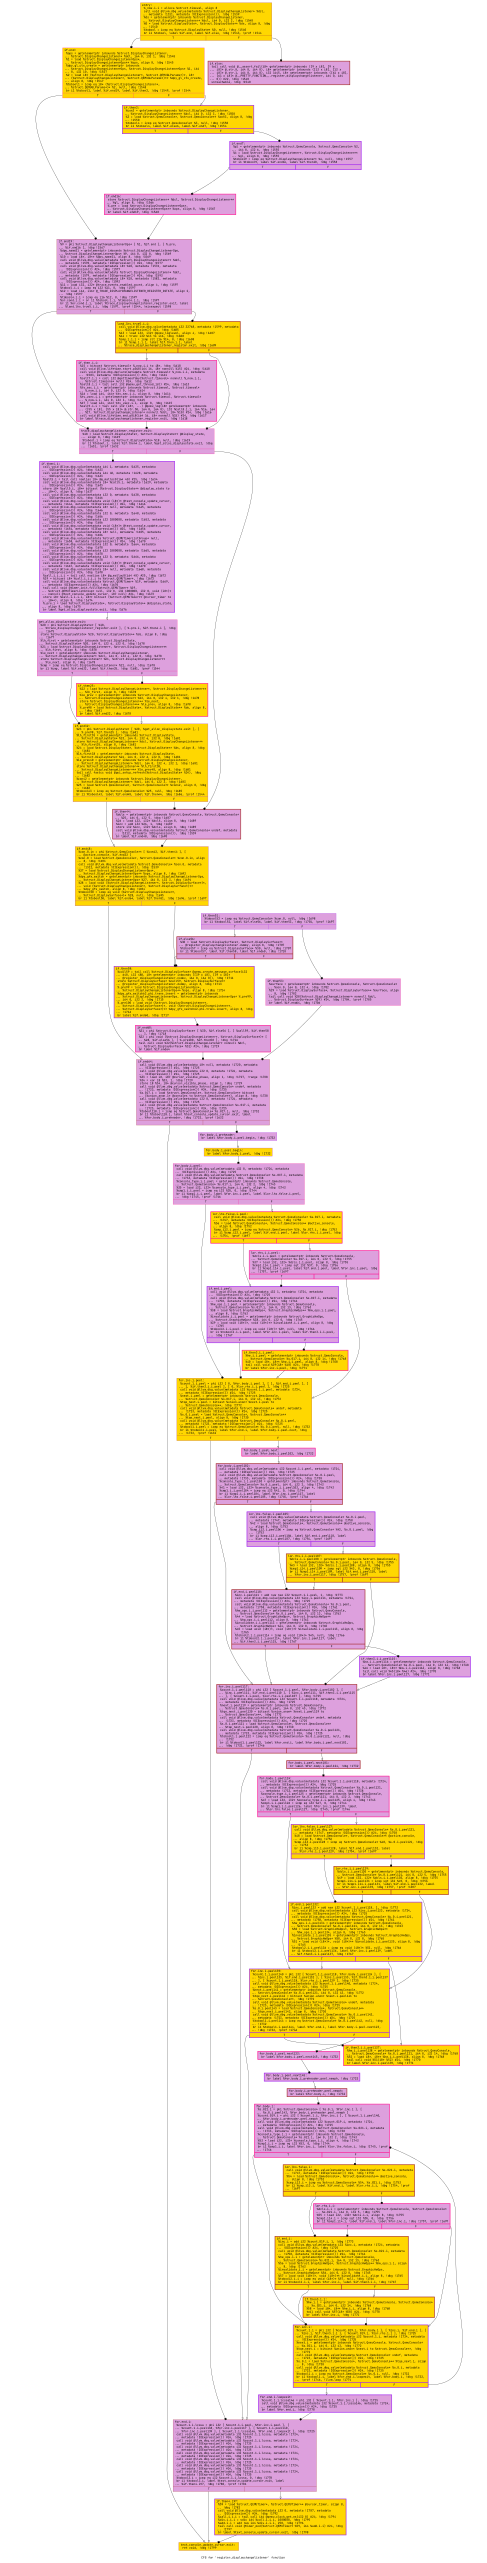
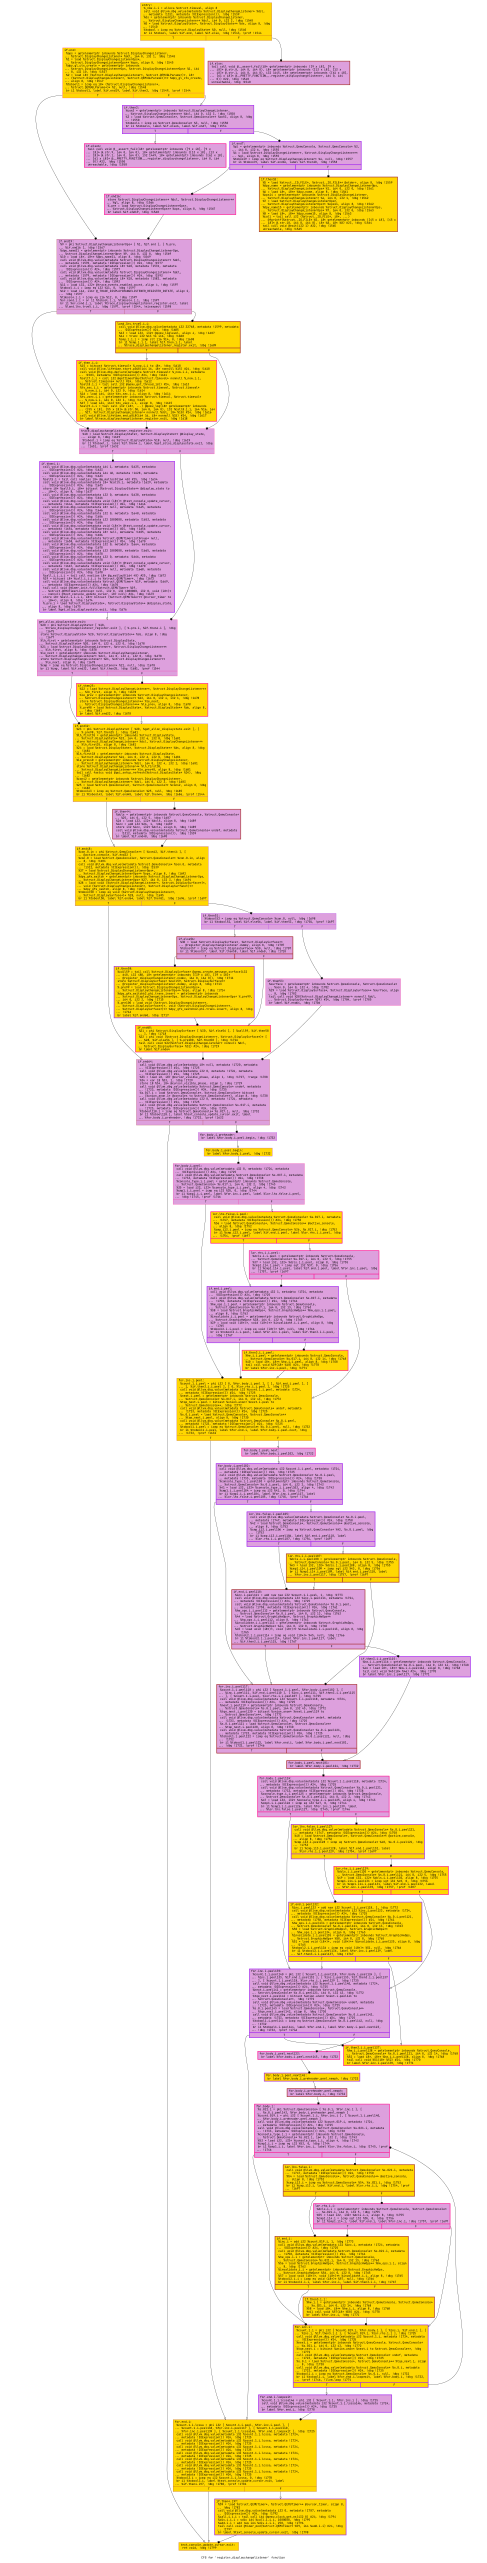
edge "entry:" -> "if.end:": removed
node "if.then2:": fillcolor gold -> plum
node "if.else6:": added
node "if.then10:": added
node "if.then.i.i:": fillcolor plum -> gold
edge "trace_displaychangelistener_register.exit:" -> "if.then44:": now "trace_displaychangelistener_register.exit:" -> "get_alloc_displaystate.exit:"
edge "if.end48:" -> "if.then58:": now "if.end48:" -> "if.then51:"
edge "if.else56:" -> "if.end60:": added
node "if.end60:": fillcolor plum -> gold
node "for.body.i.peel102:": color brown -> purple
edge "if.then3.i.i.peel115:" -> "for.inc.i.peel117:": now "if.then3.i.i.peel115:" -> "for.body.i.peel.next101:"
edge "for.inc.i.peel117:" -> "for.body.i.peel.next101:": arrowhead onormal -> box
edge "for.body.i.peel124:" -> "lor.lhs.false.i.peel127:": arrowhead onormal -> box
node "lor.rhs.i.i.peel129:": color brown -> deeppink
edge "lor.rhs.i.i.peel129:" -> "if.end.i.peel132:": arrowhead box -> onormal
edge "for.inc.i.peel:" -> "for.end.i:": arrowhead box -> onormal
node "for.inc.i.peel139:": fillcolor gold -> plum
node "for.body.i.peel.next145:": fillcolor plum -> gold
edge "for.inc.i.peel117:" -> "for.end.i:": removed
edge "if.end.i:" -> "if.then3.i.i:": removed
node "for.end.i:": fillcolor plum -> gold
